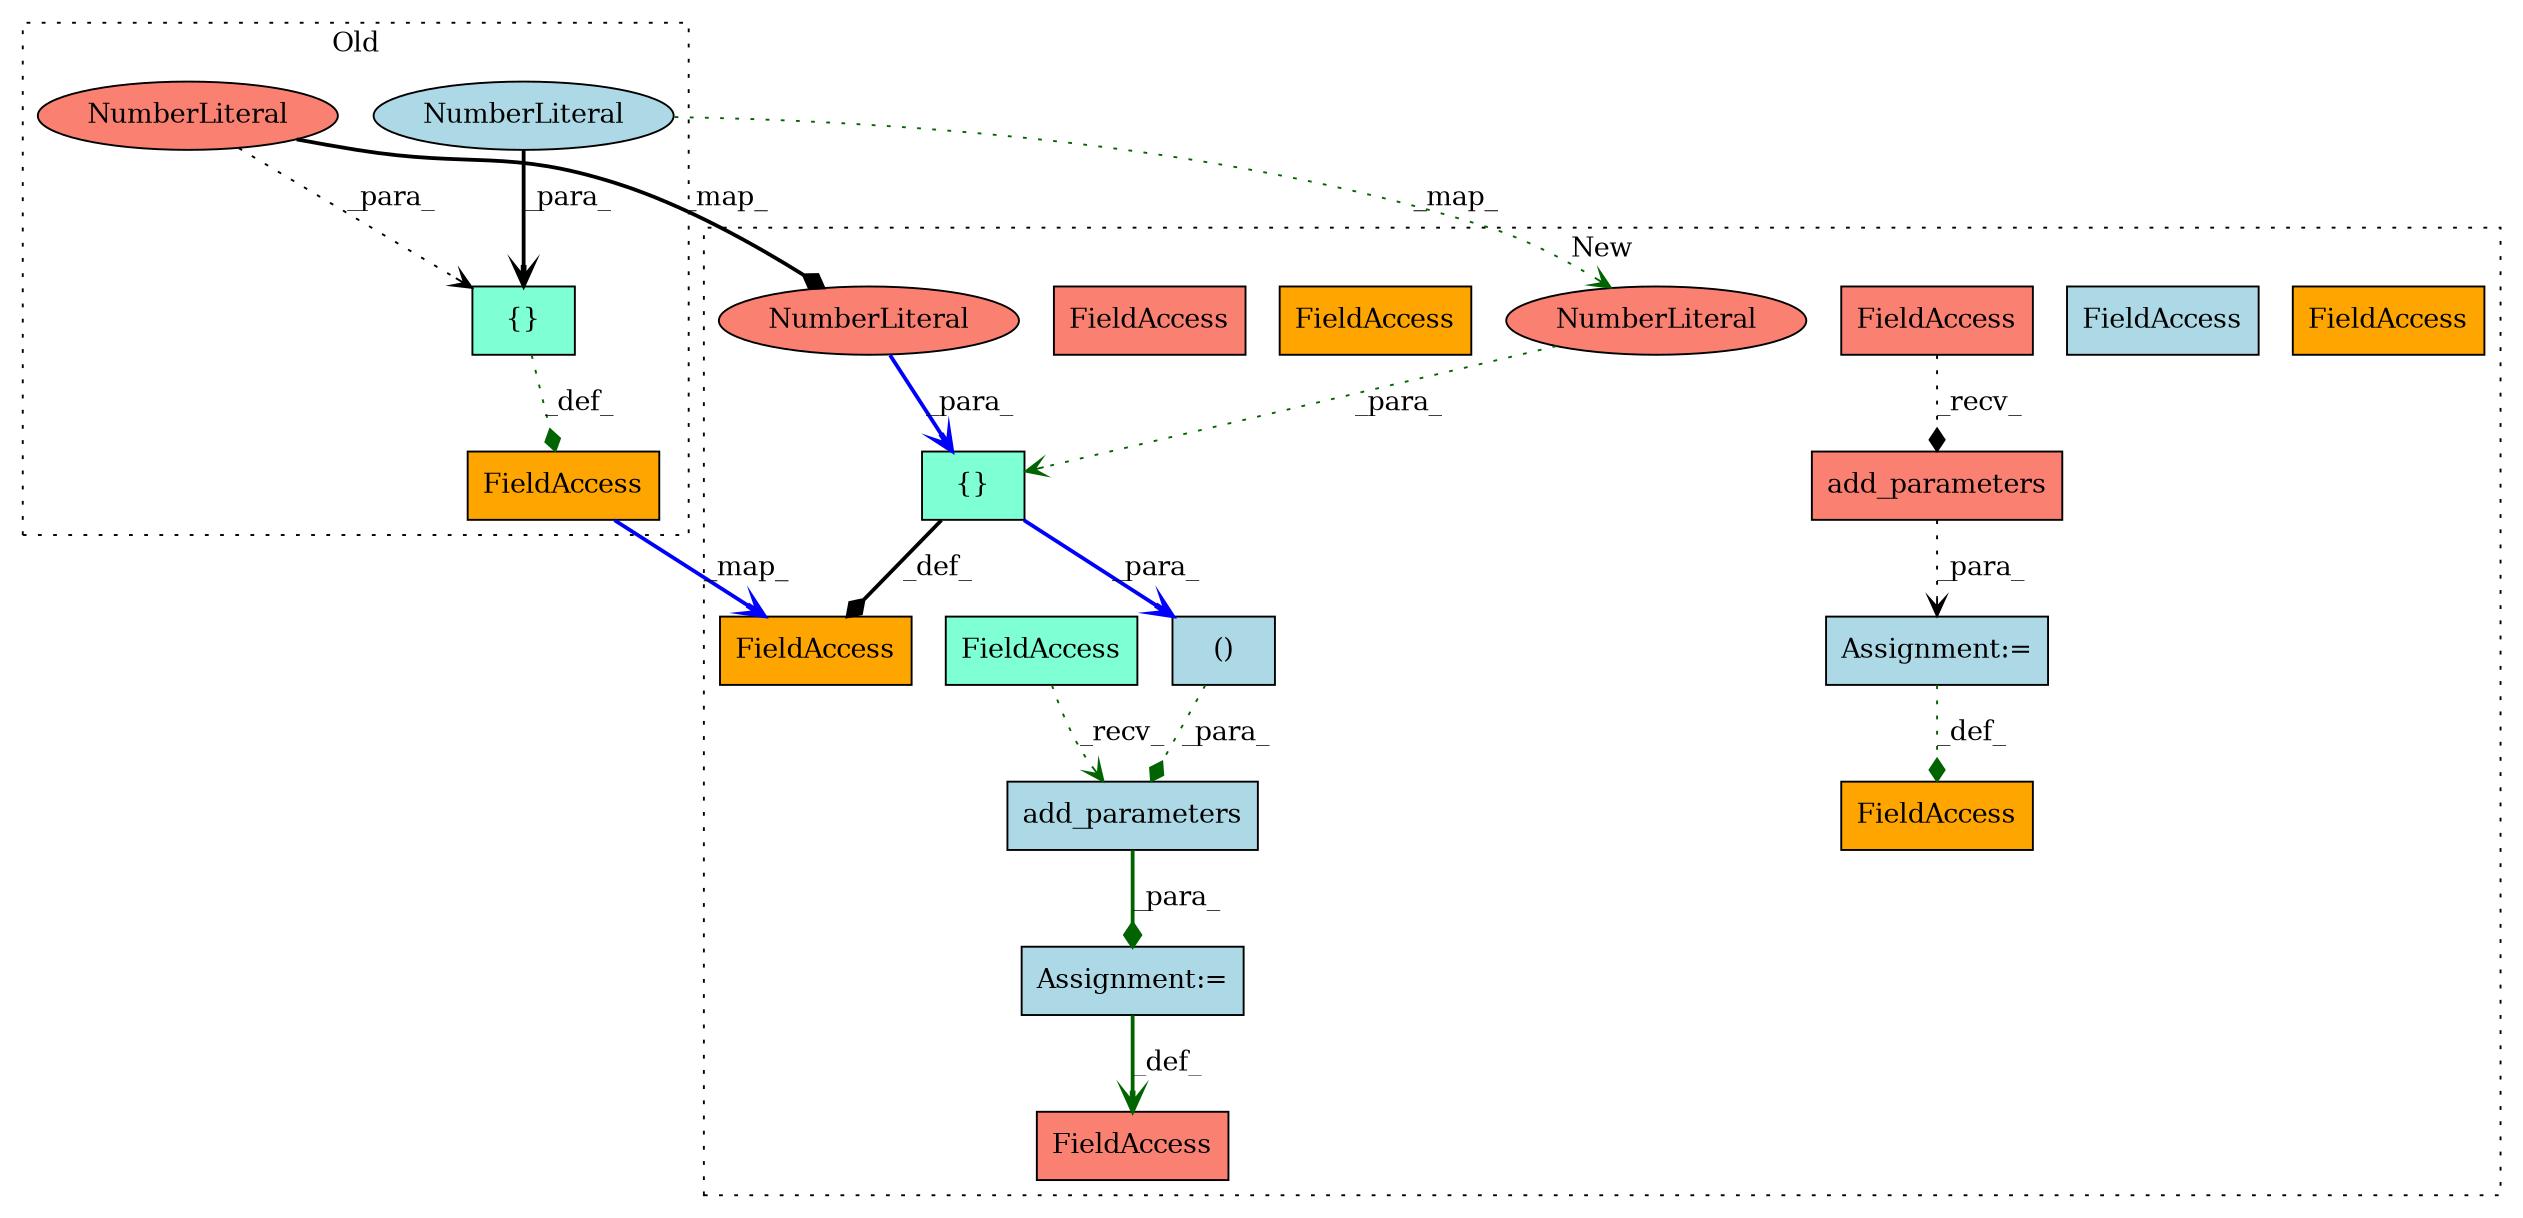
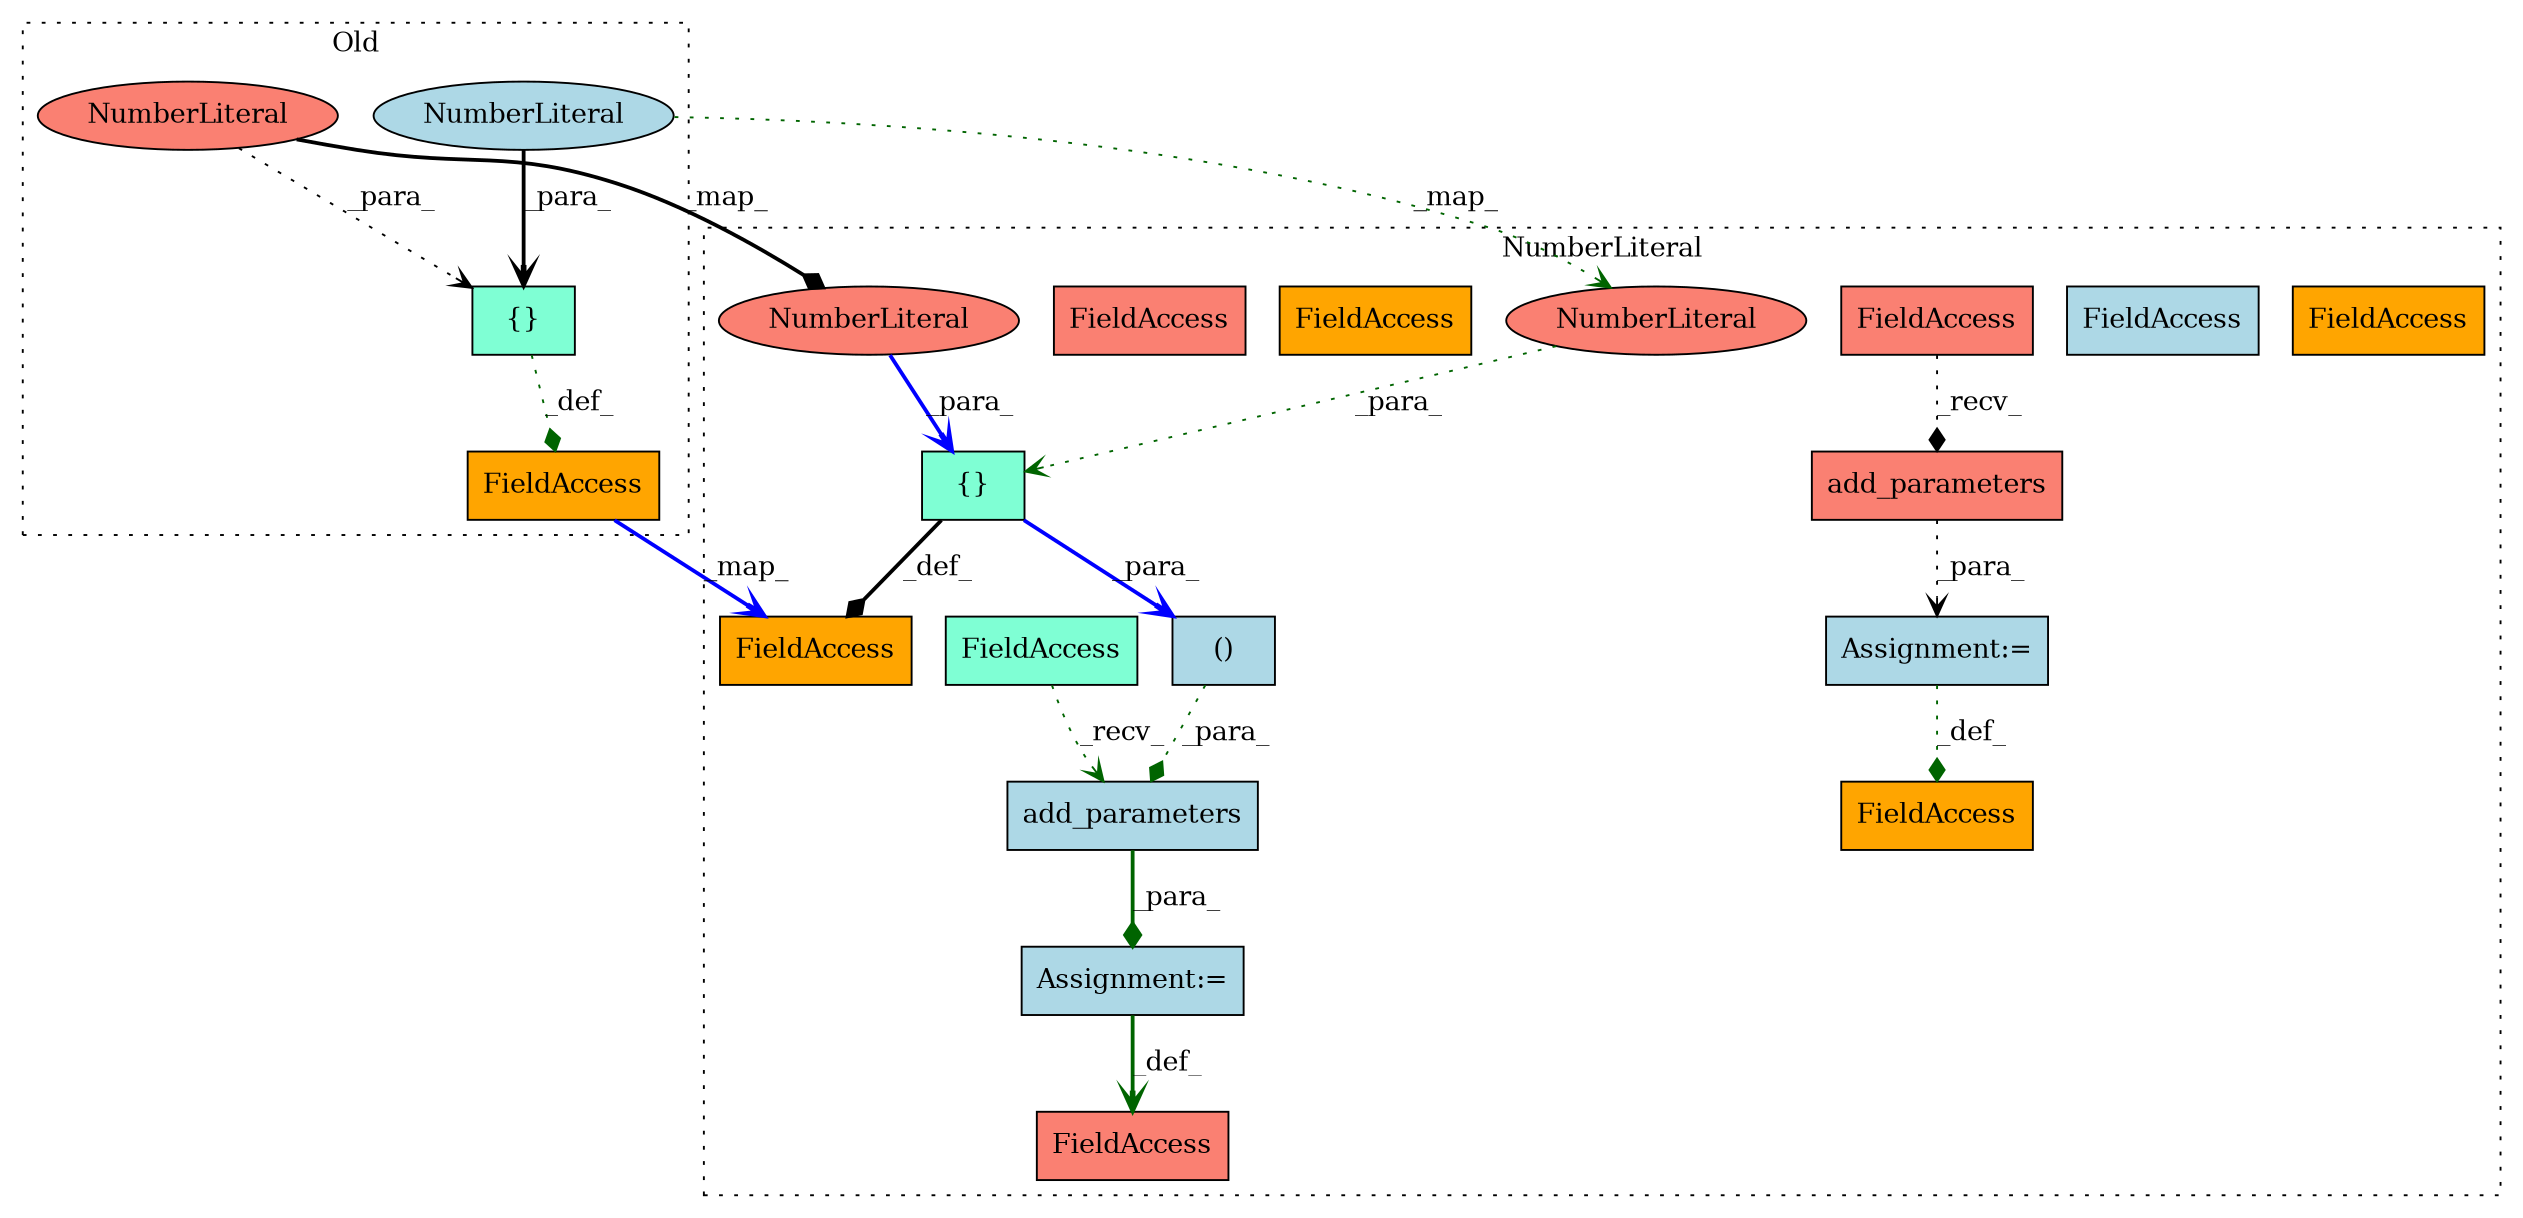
cluster "New": label "New" -> "NumberLiteral"
